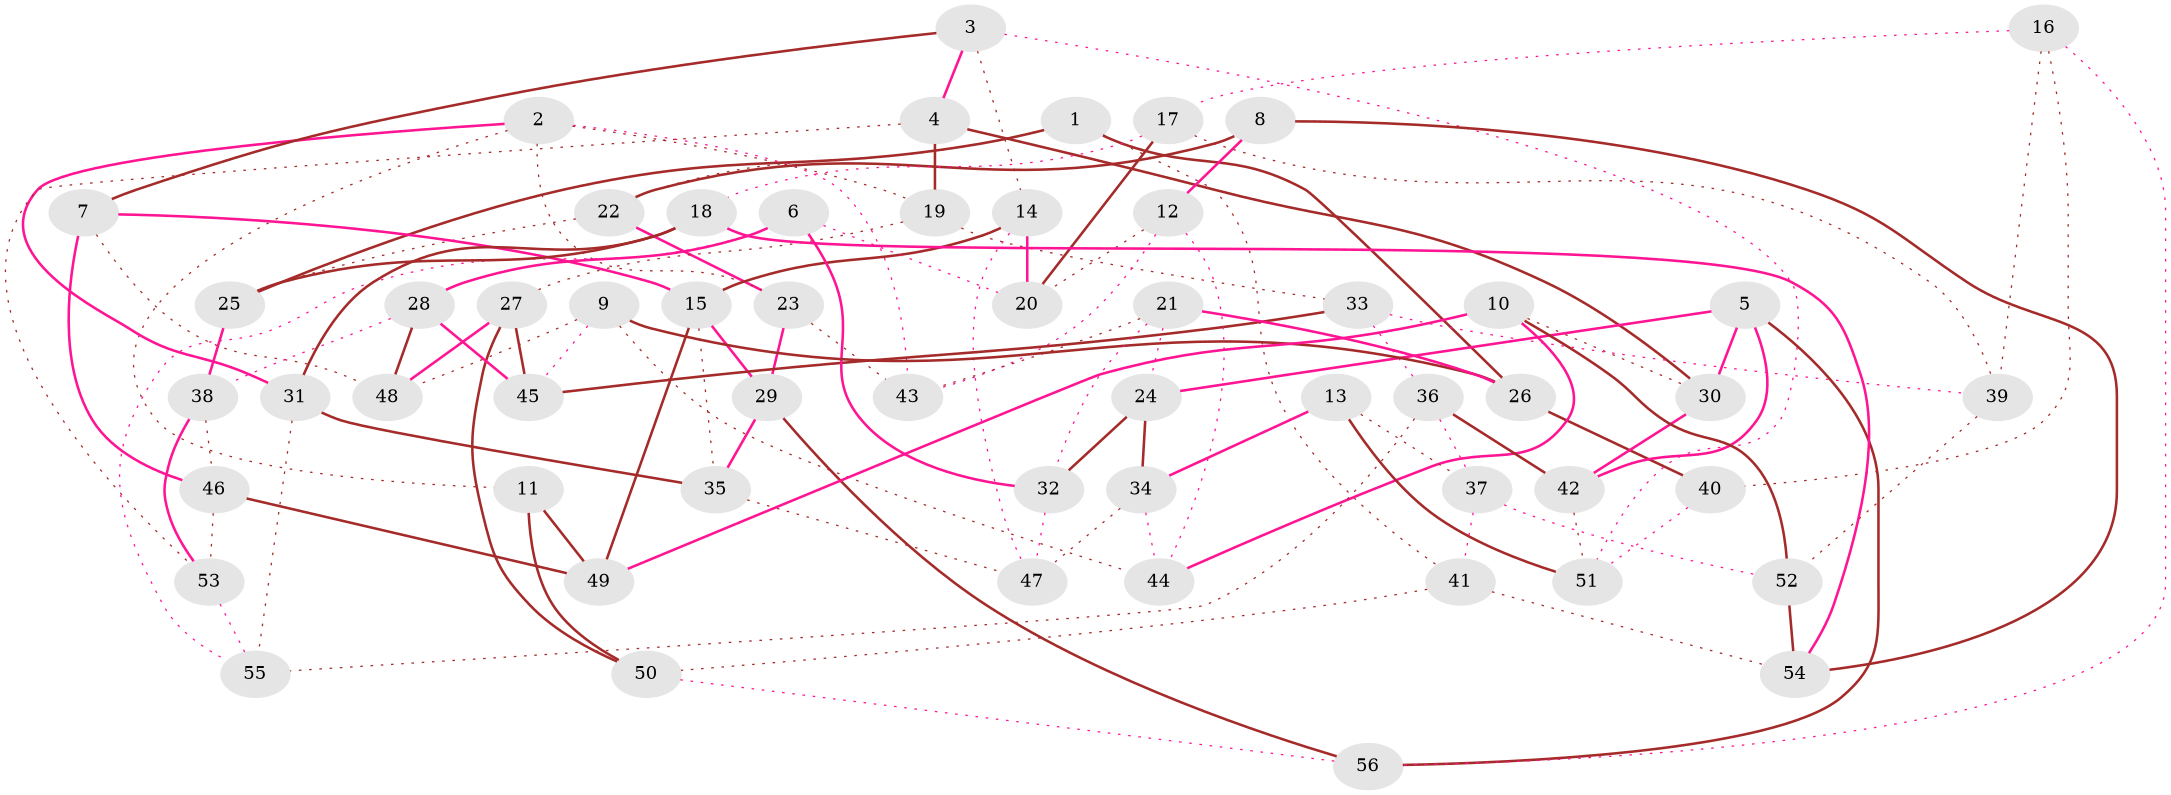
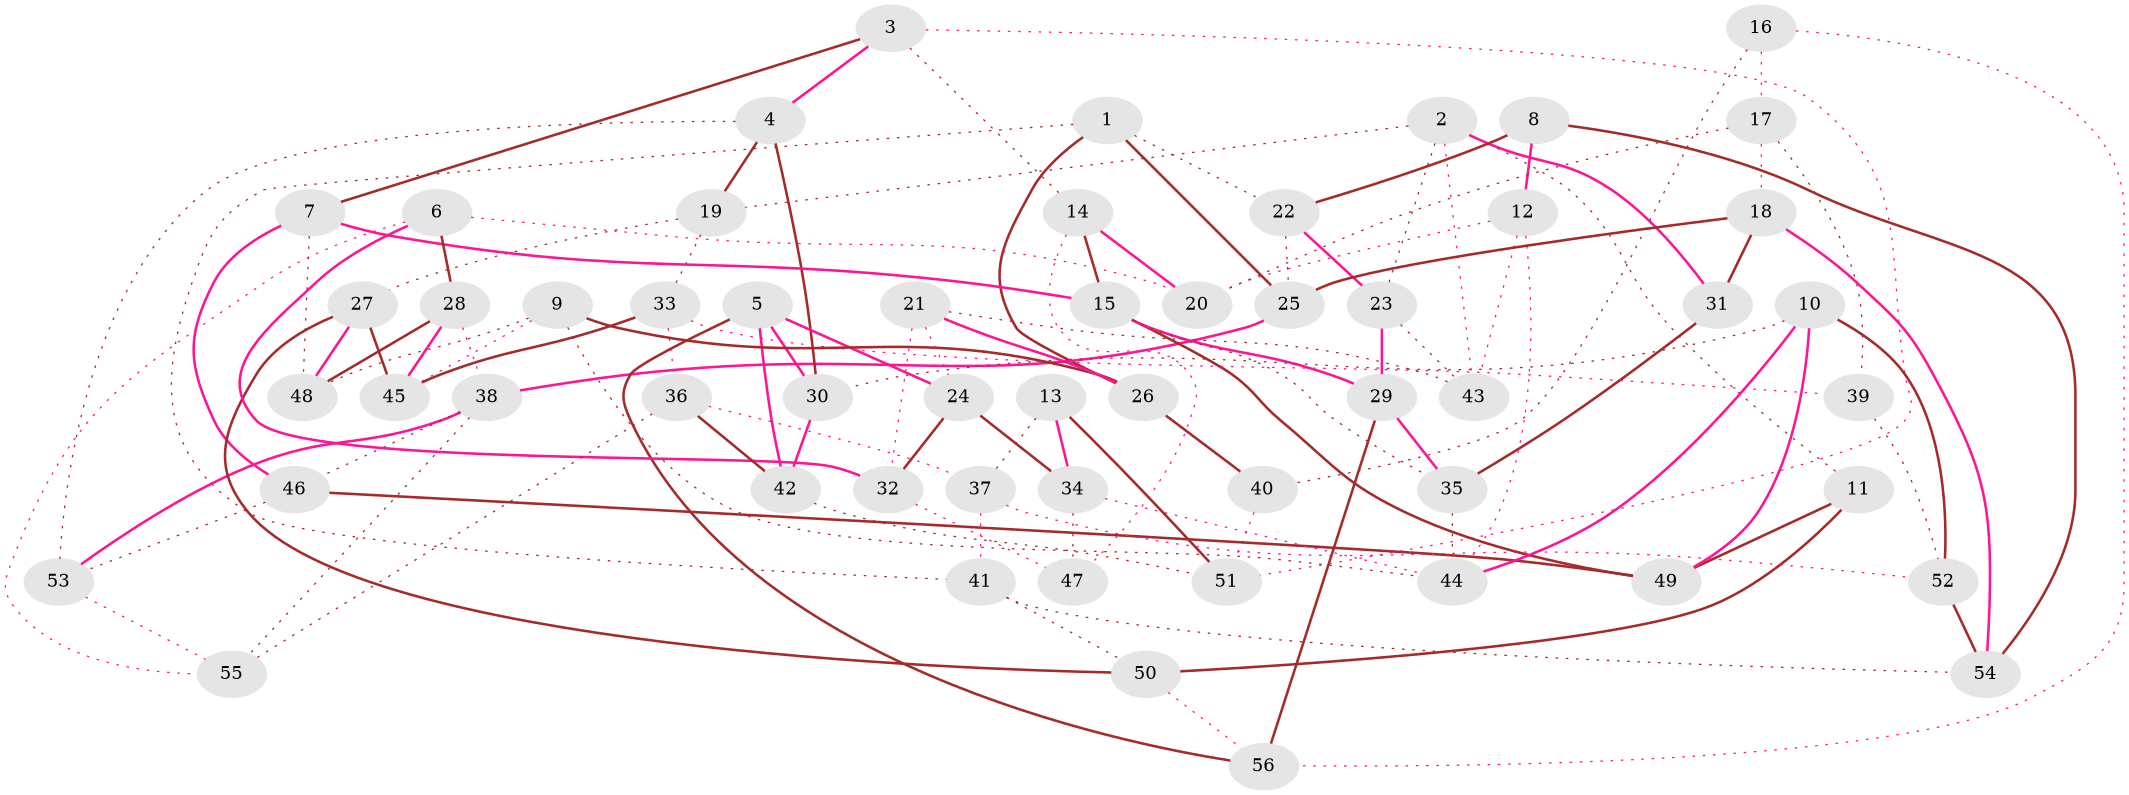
edge "17" -- "20": style bold -> dotted
edge "16" -- "39": removed
edge "6" -- "28": color deeppink -> brown
edge "12" -- "20": color brown -> deeppink
edge "31" -- "55": now "38" -- "55"
edge "35" -- "47": now "35" -- "44"
